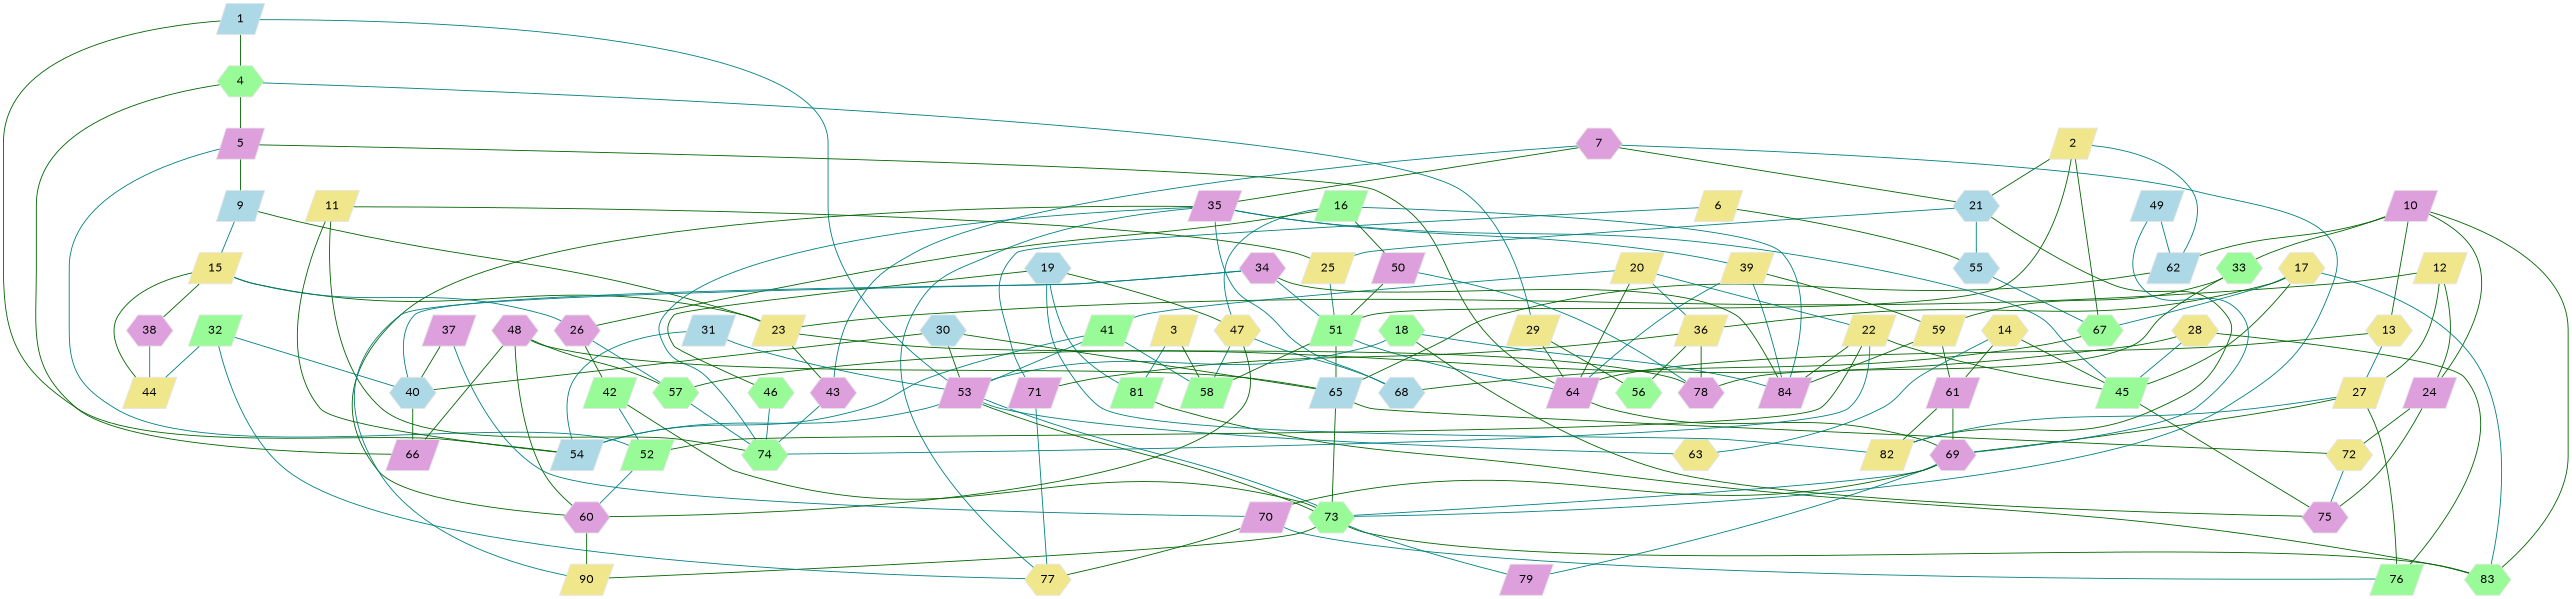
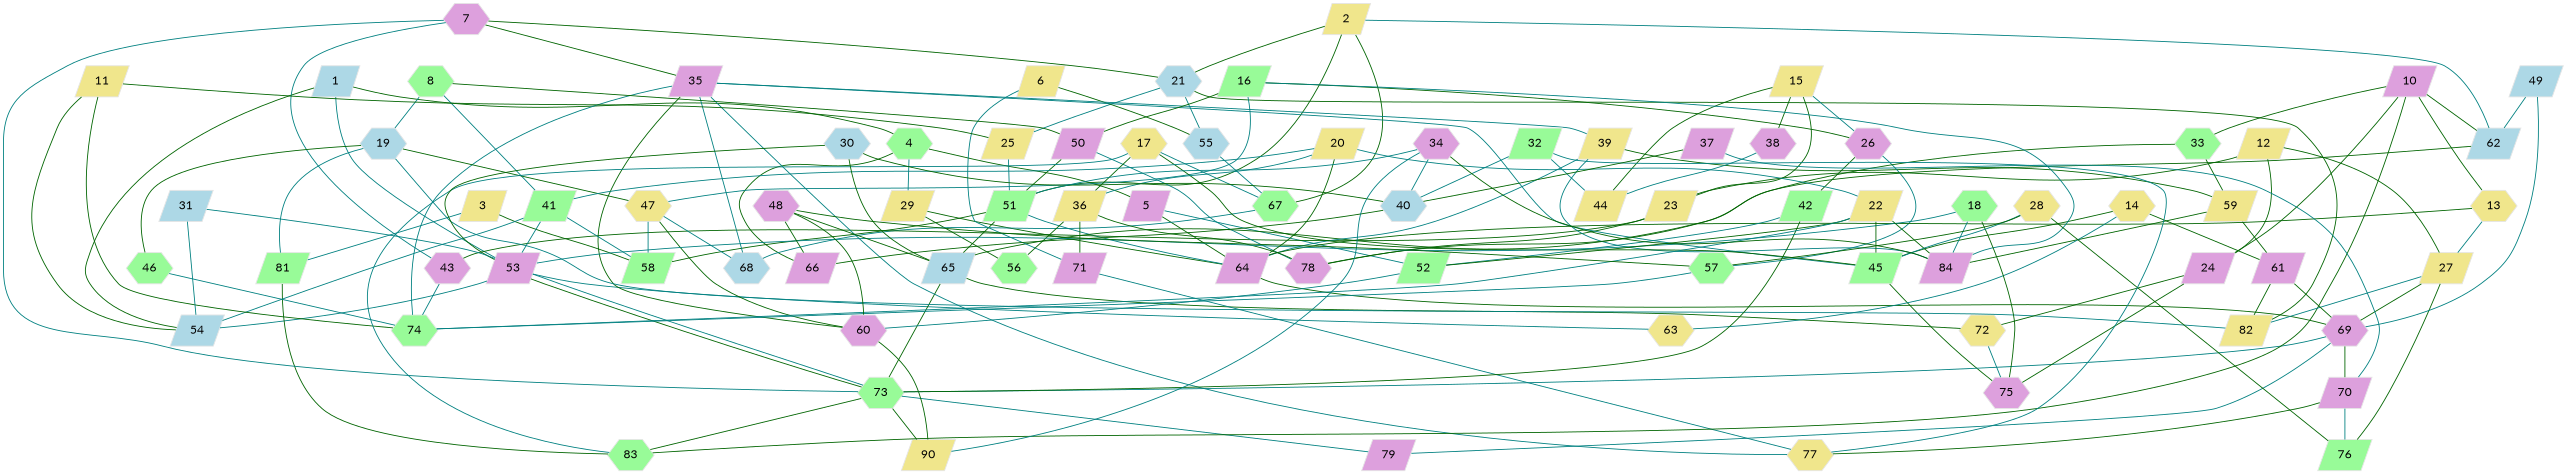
node "8": added
node "9": removed
edge "67" -- "68": color darkgreen -> teal
